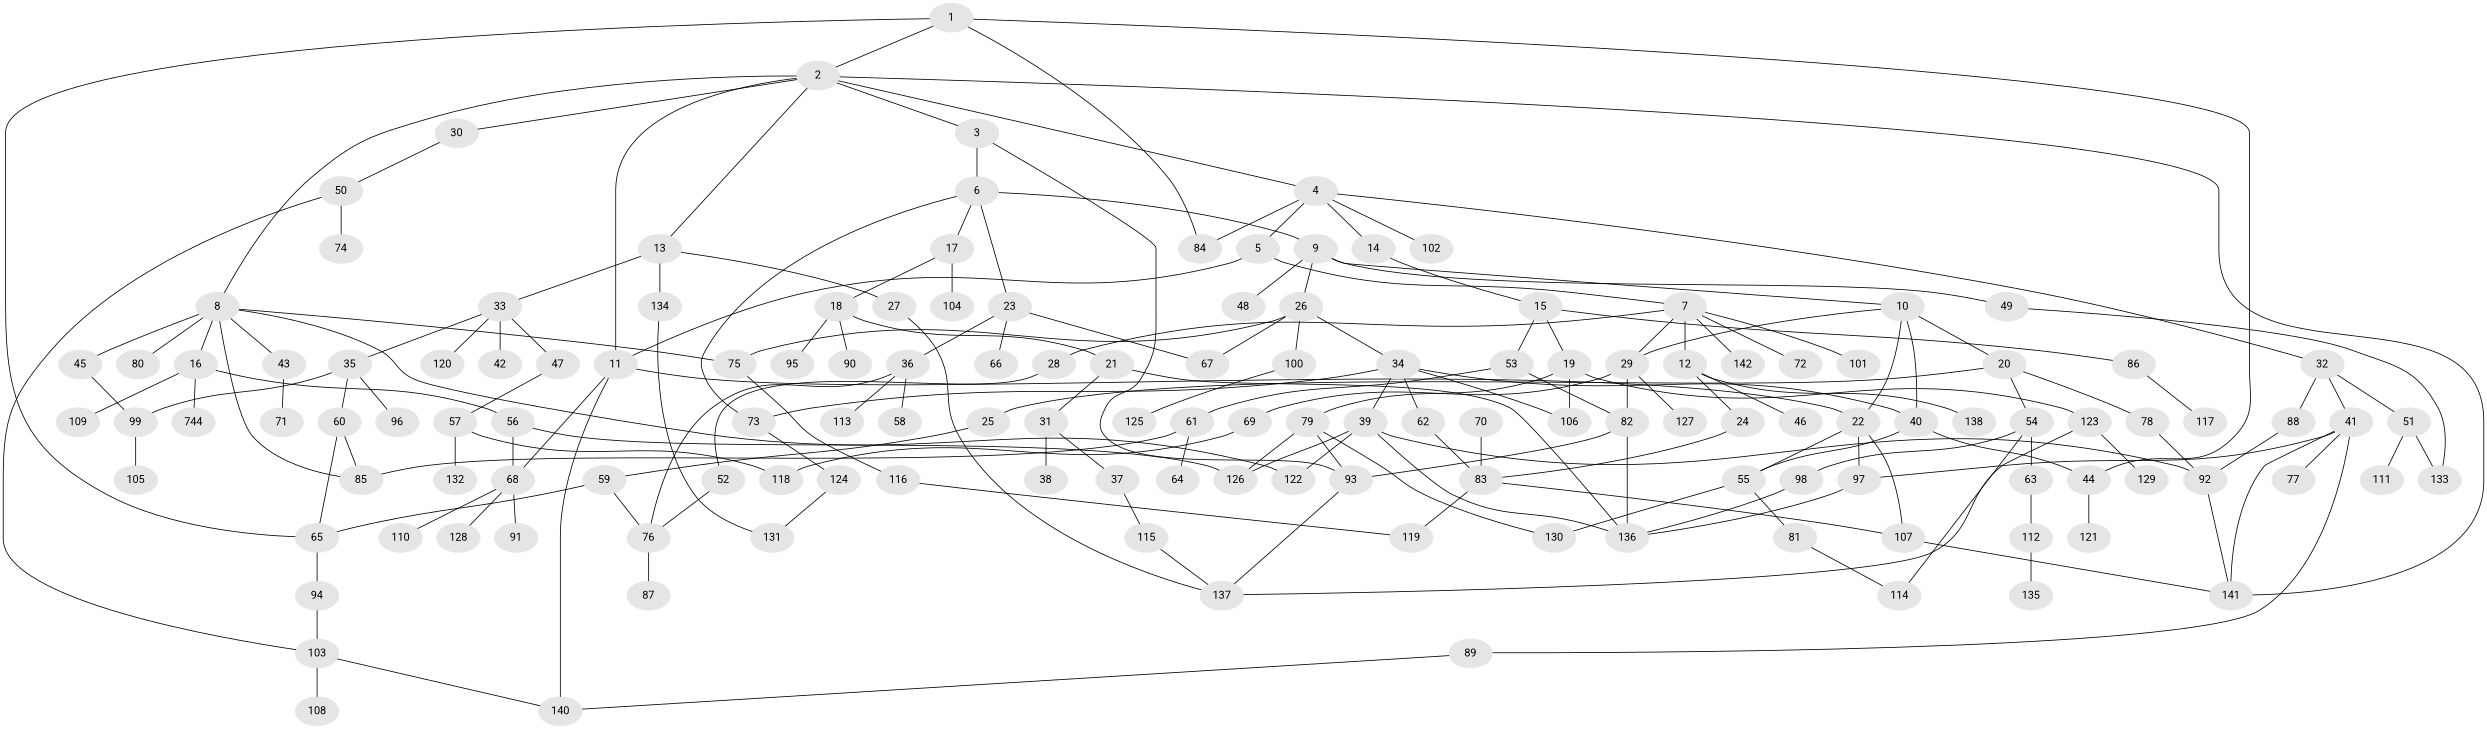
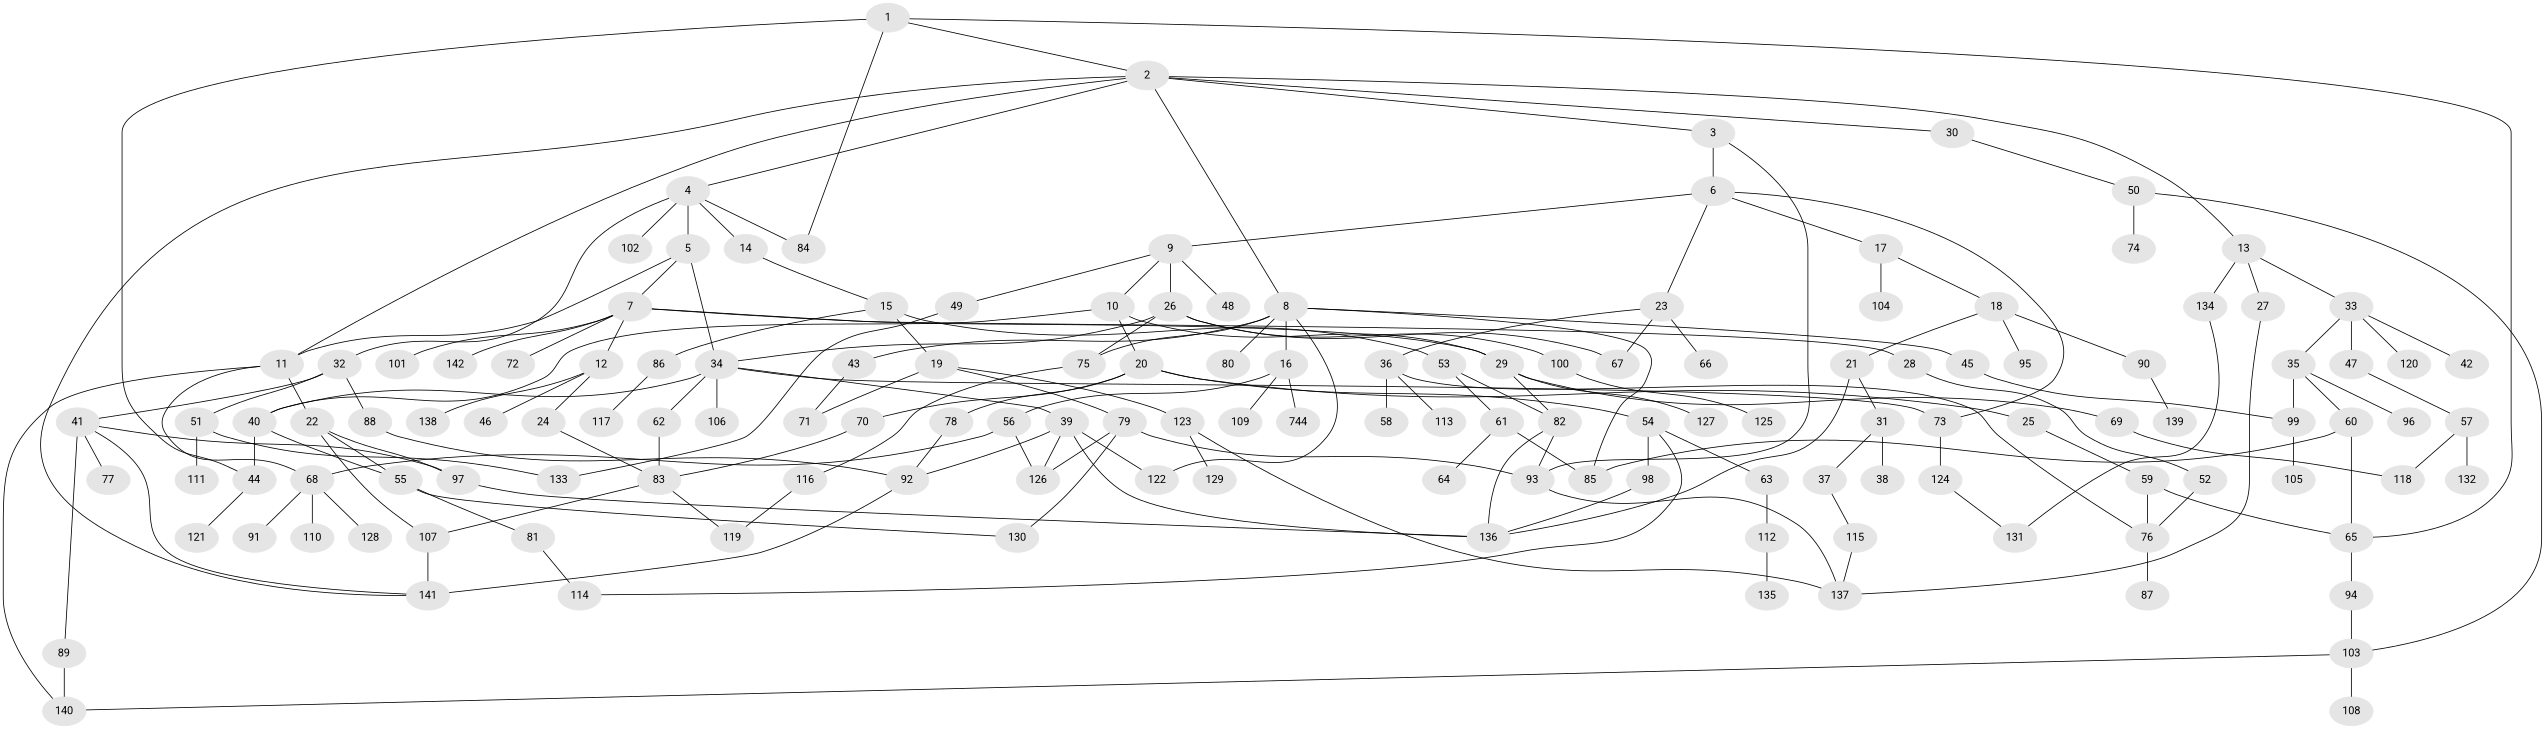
edge "5" -- "34": added
edge "10" -- "22": removed
edge "19" -- "106": now "19" -- "71"
edge "20" -- "70": added
node "139": added
